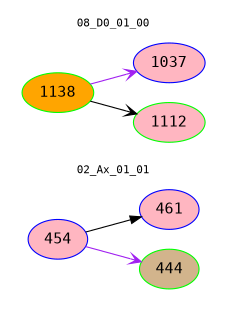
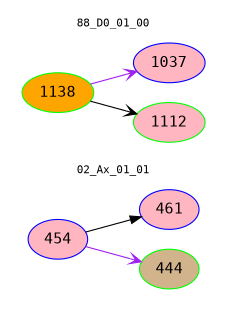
cluster "08_D0_01_00": label "08_D0_01_00" -> "88_D0_01_00"
